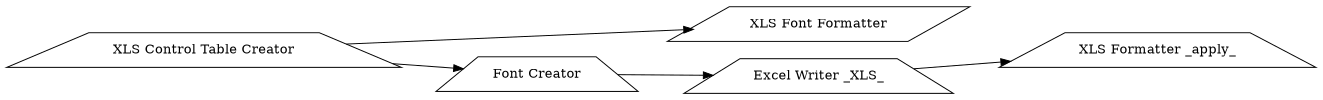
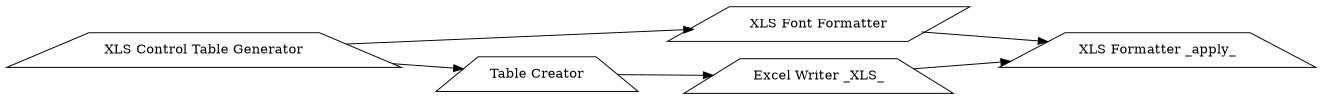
edge "XLS Font Formatter" -> "XLS Formatter _apply_": added
node "XLS Control Table Creator": label "XLS Control Table Creator" -> "XLS Control Table Generator"
node "Font Creator": label "Font Creator" -> "Table Creator"
